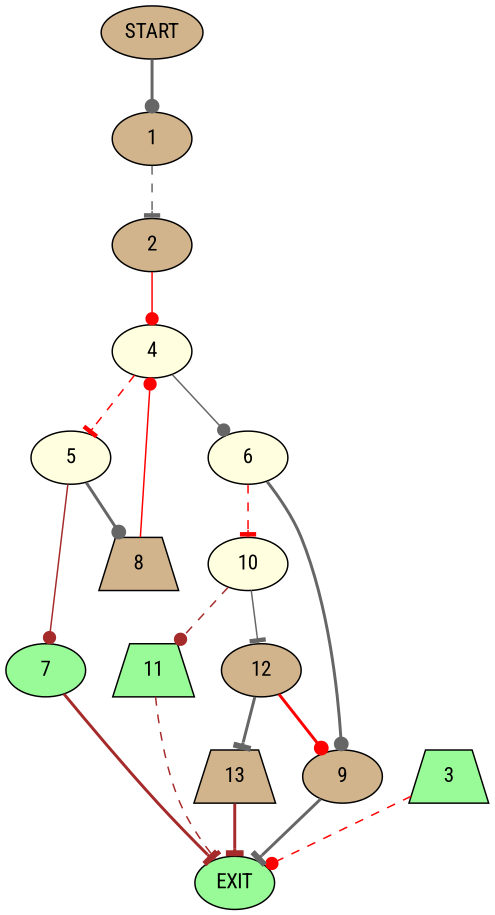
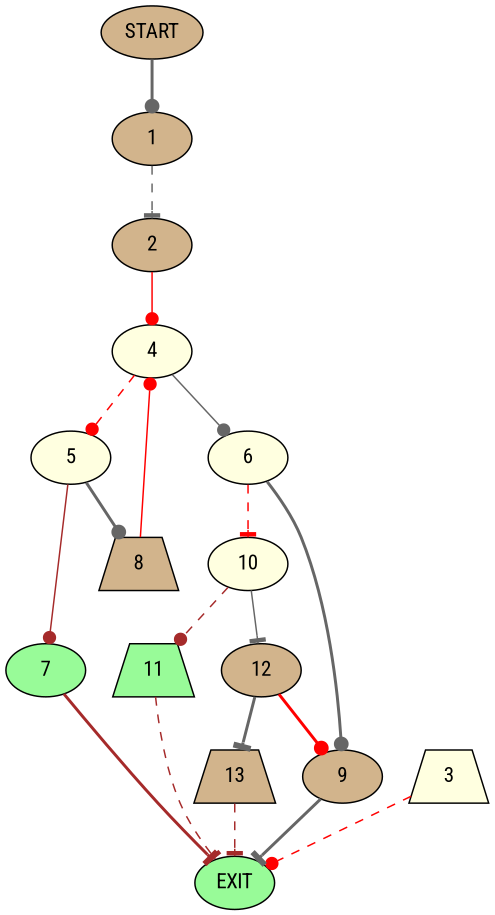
edge "4" -> "5": arrowhead tee -> dot
node "3": fillcolor palegreen -> lightyellow
edge "13" -> "EXIT": style bold -> dashed
